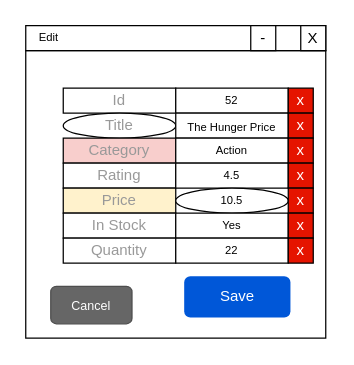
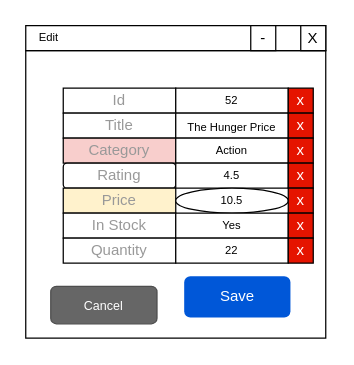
node "Title": shape ellipse -> rectangle
node "Rating": shape rectangle -> rounded rectangle
node "Cancel": size 81x38 -> 106x38
